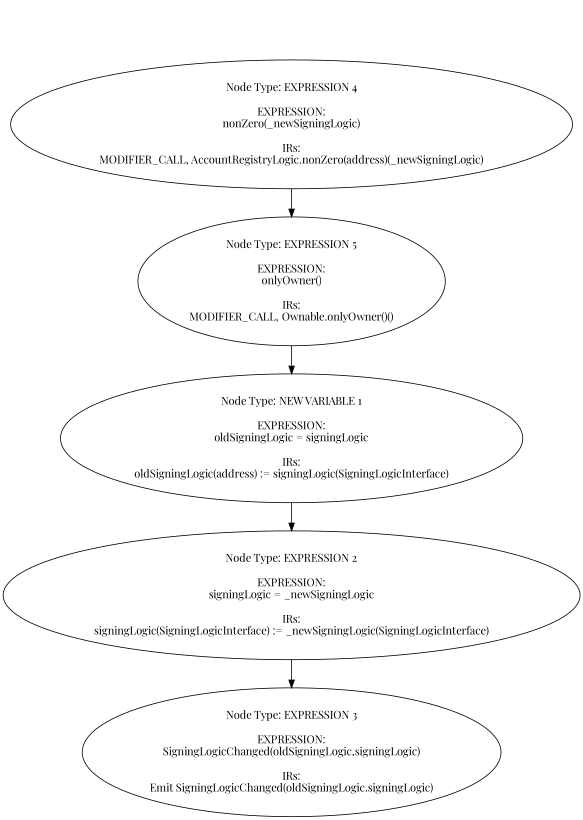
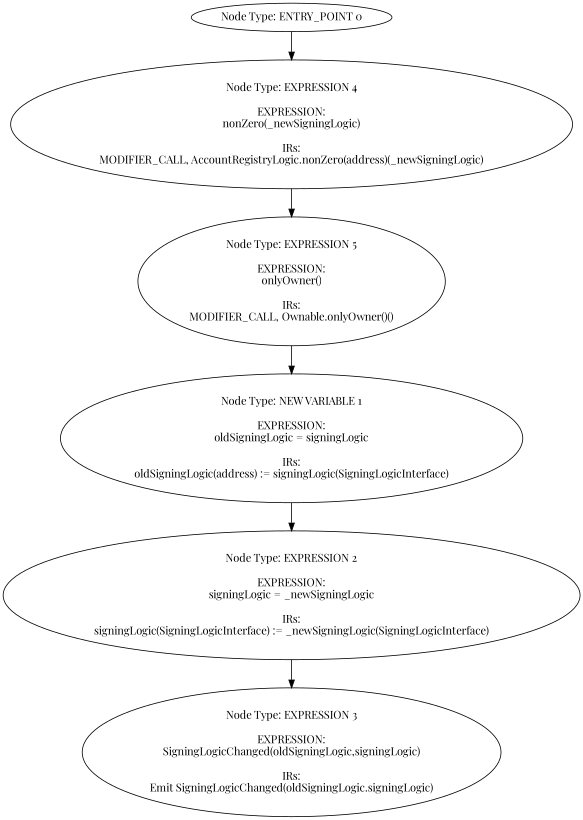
node "Node Type: ENTRY_POINT 0": added
